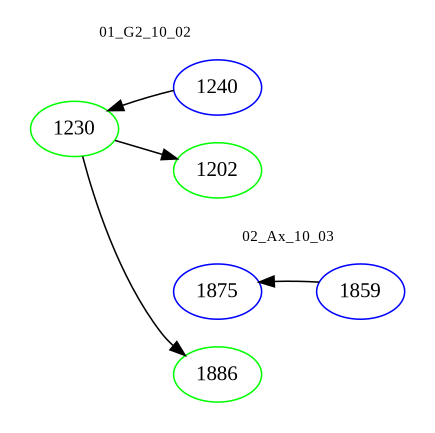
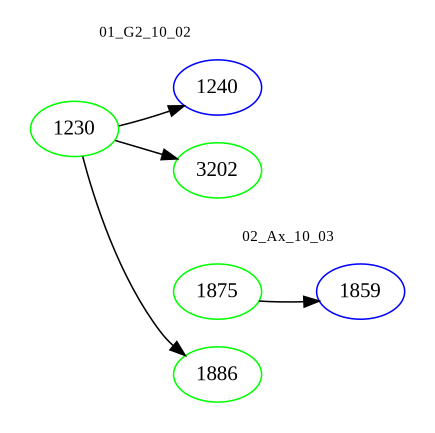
edge "1240" -> "1230": reversed
node "1202": label "1202" -> "3202"
edge "1859" -> "1875": reversed
node "1875": color blue -> green
